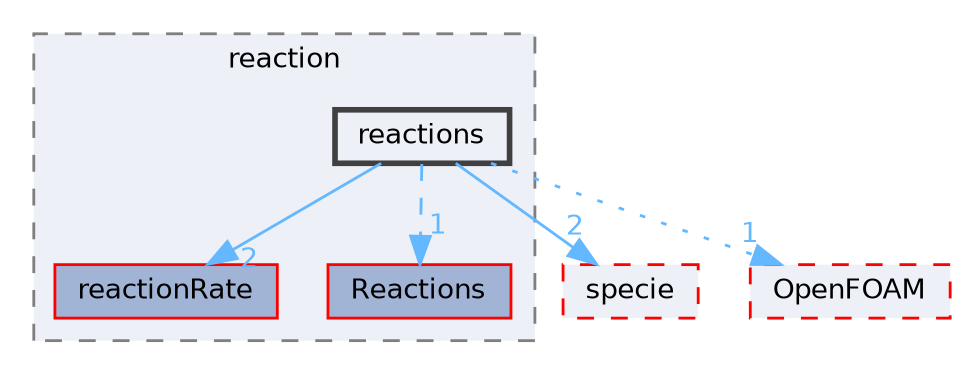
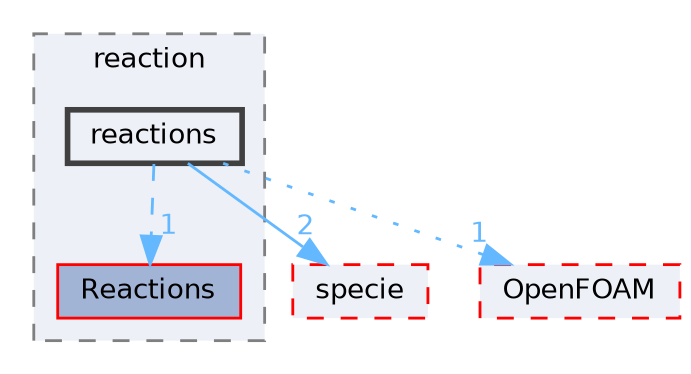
node "reactionRate": removed
